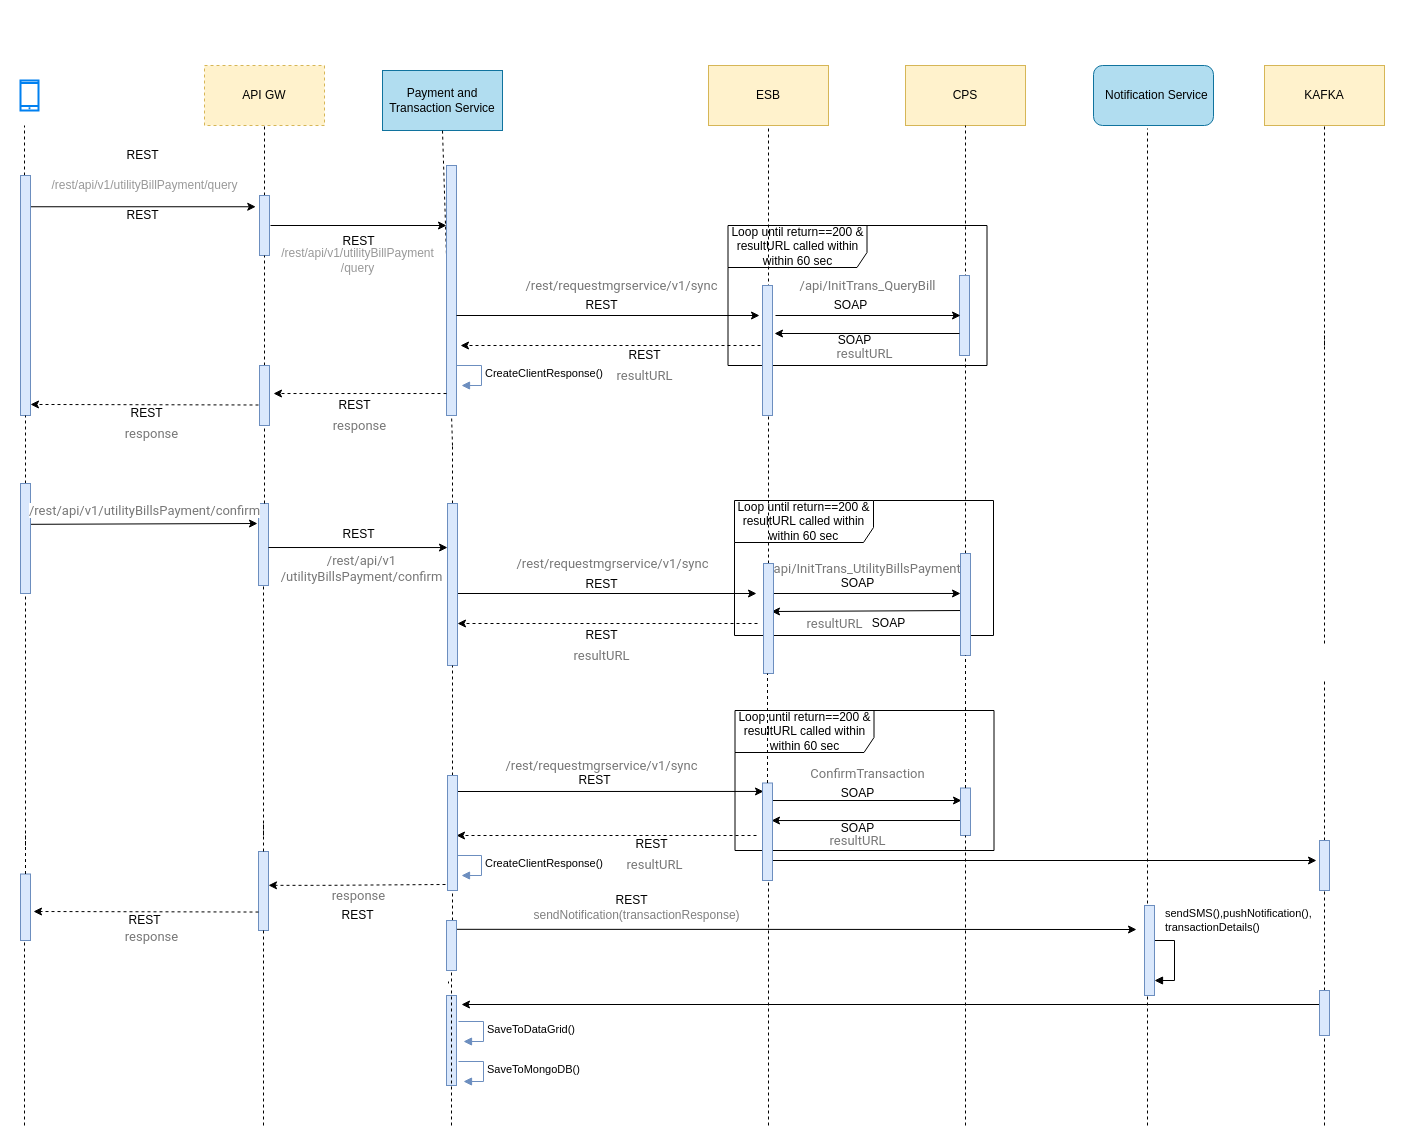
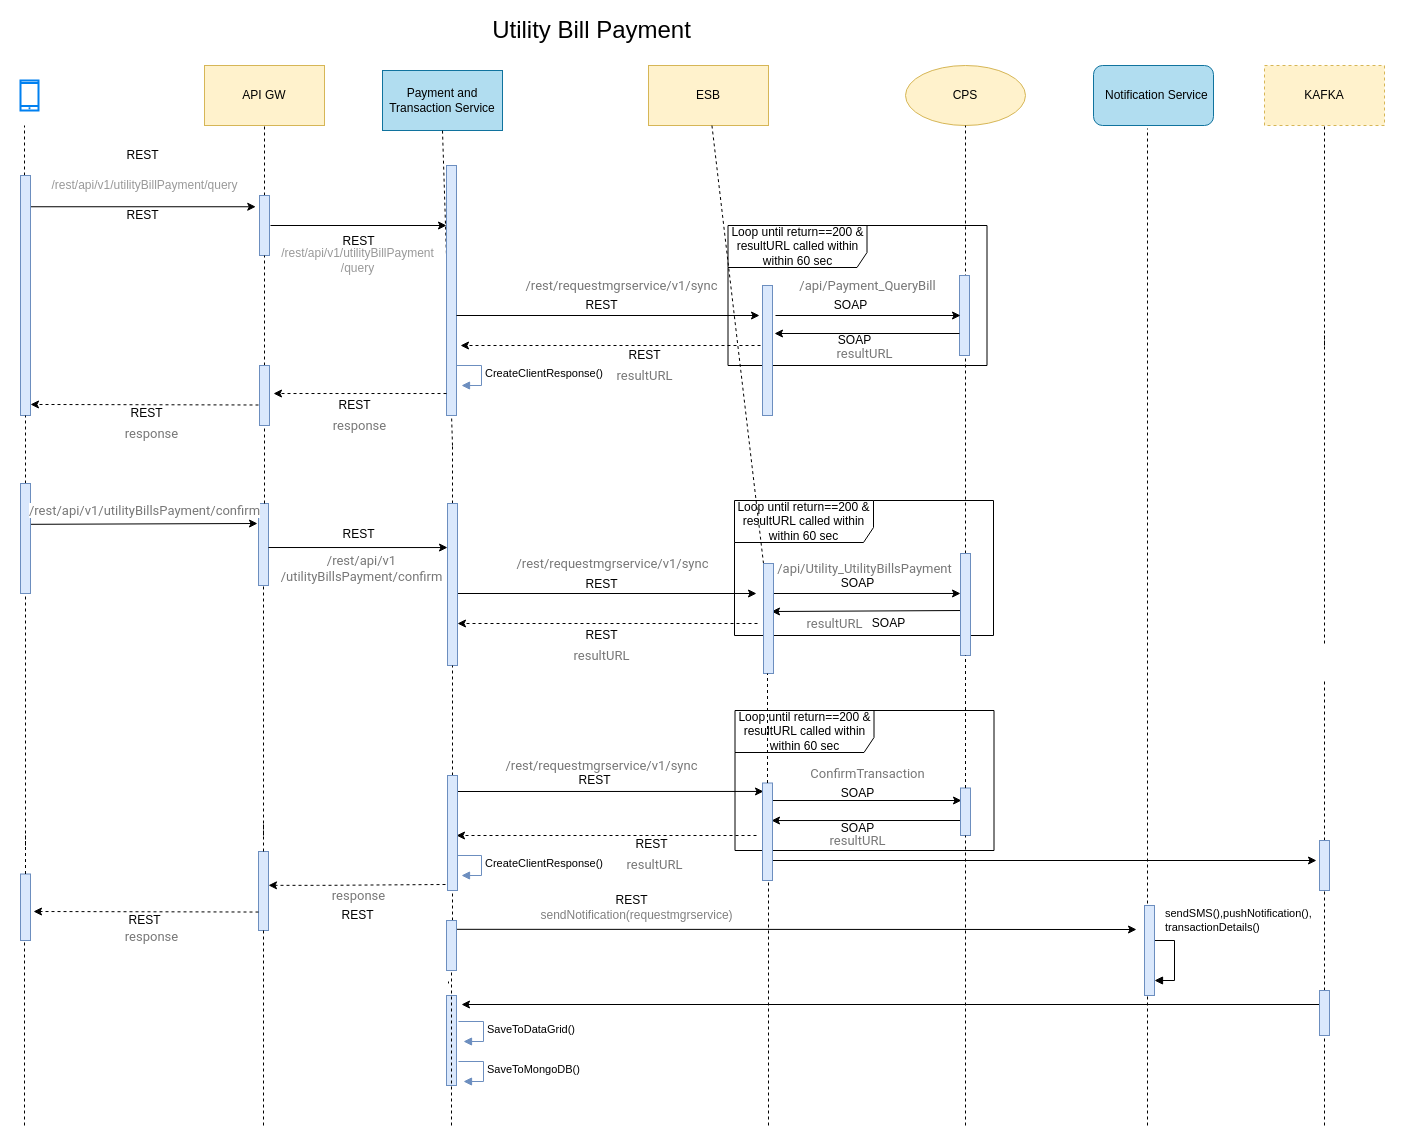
node "Utility Bill Payment": added
node "API GW": style dashed -> solid
node "ESB": moved (769, 96) -> (709, 96)
node "CPS": shape rectangle -> ellipse
node "KAFKA": style solid -> dashed
node "/api/InitTrans_QueryBill": label "/api/InitTrans_QueryBill" -> "/api/Payment_QueryBill"
node "/api/InitTrans_UtilityBillsPayment": label "/api/InitTrans_UtilityBillsPayment" -> "/api/Utility_UtilityBillsPayment"
node "sendNotification(transactionResponse)": label "sendNotification(transactionResponse)" -> "sendNotification(requestmgrservice)"
